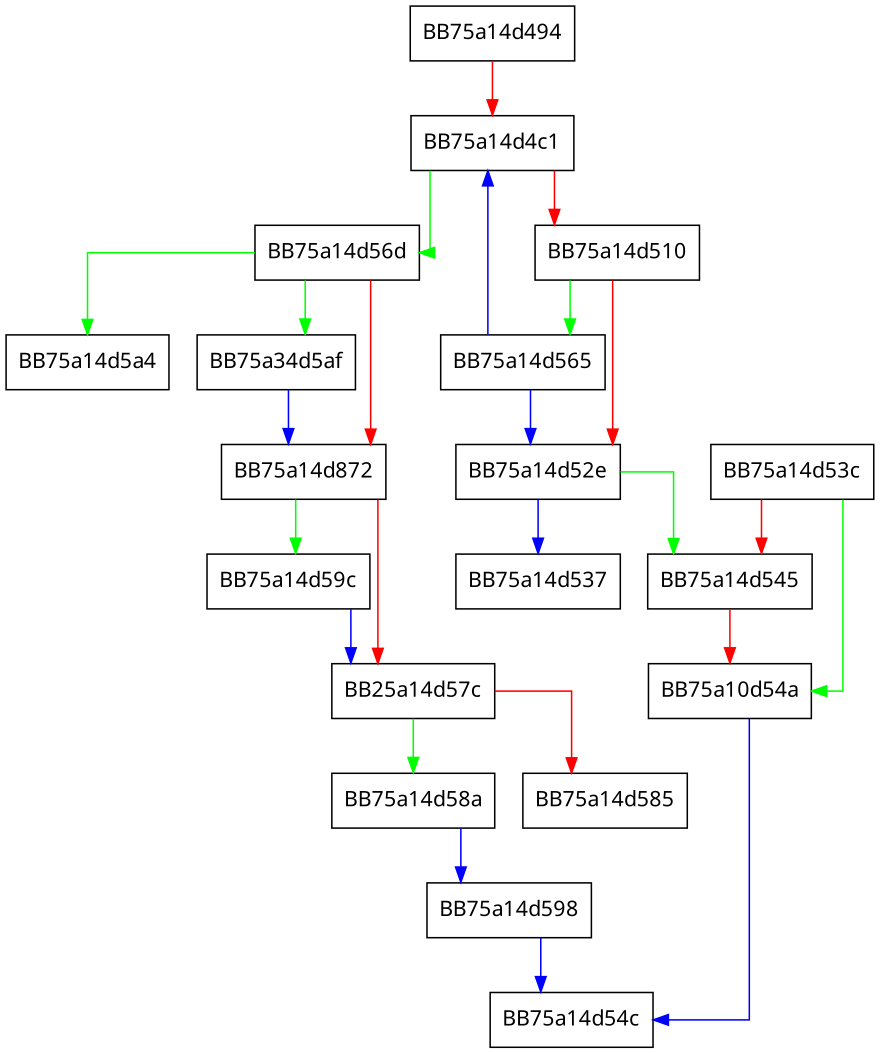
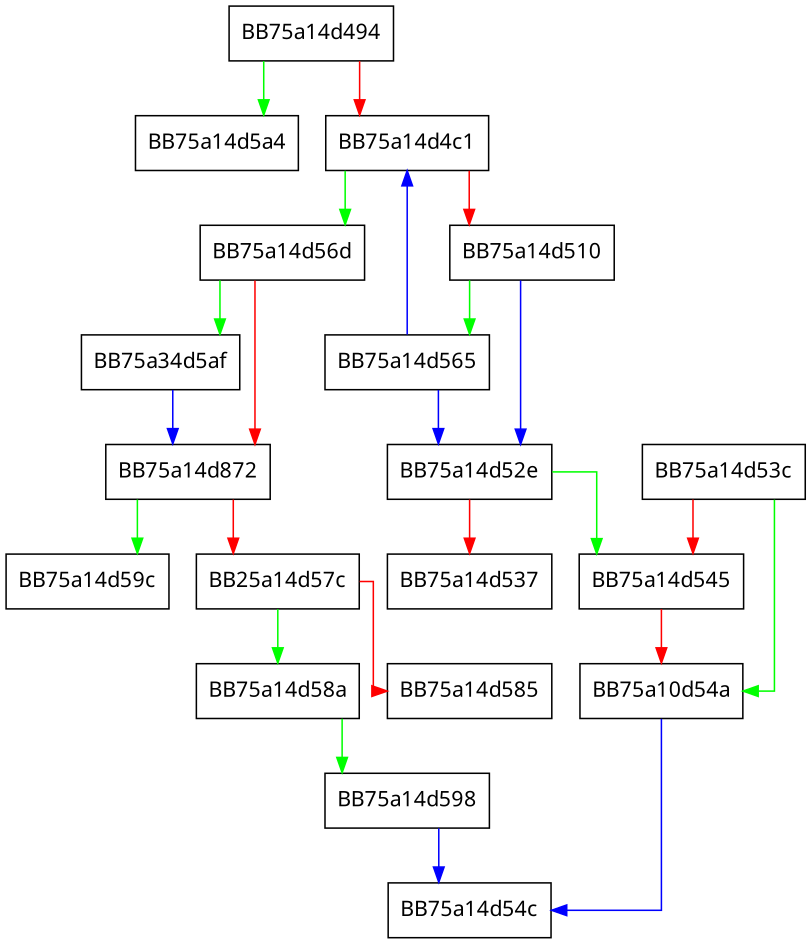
edge "BB75a14d56d" -> "BB75a14d5a4": now "BB75a14d494" -> "BB75a14d5a4"
edge "BB75a14d510" -> "BB75a14d52e": color red -> blue
edge "BB75a14d52e" -> "BB75a14d537": color blue -> red
edge "BB75a14d59c" -> "BB25a14d57c": removed
edge "BB75a14d58a" -> "BB75a14d598": color blue -> green
